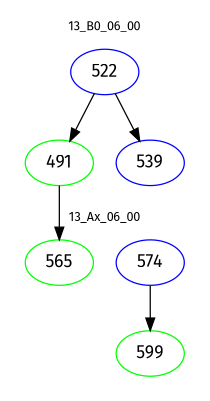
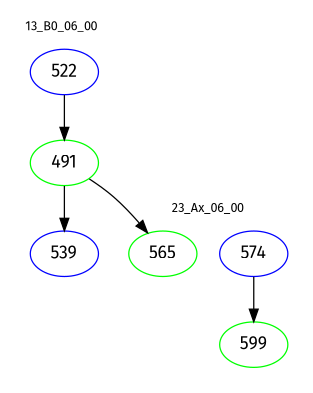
edge "522" -> "539": now "491" -> "539"
cluster "13_Ax_06_00": label "13_Ax_06_00" -> "23_Ax_06_00"
